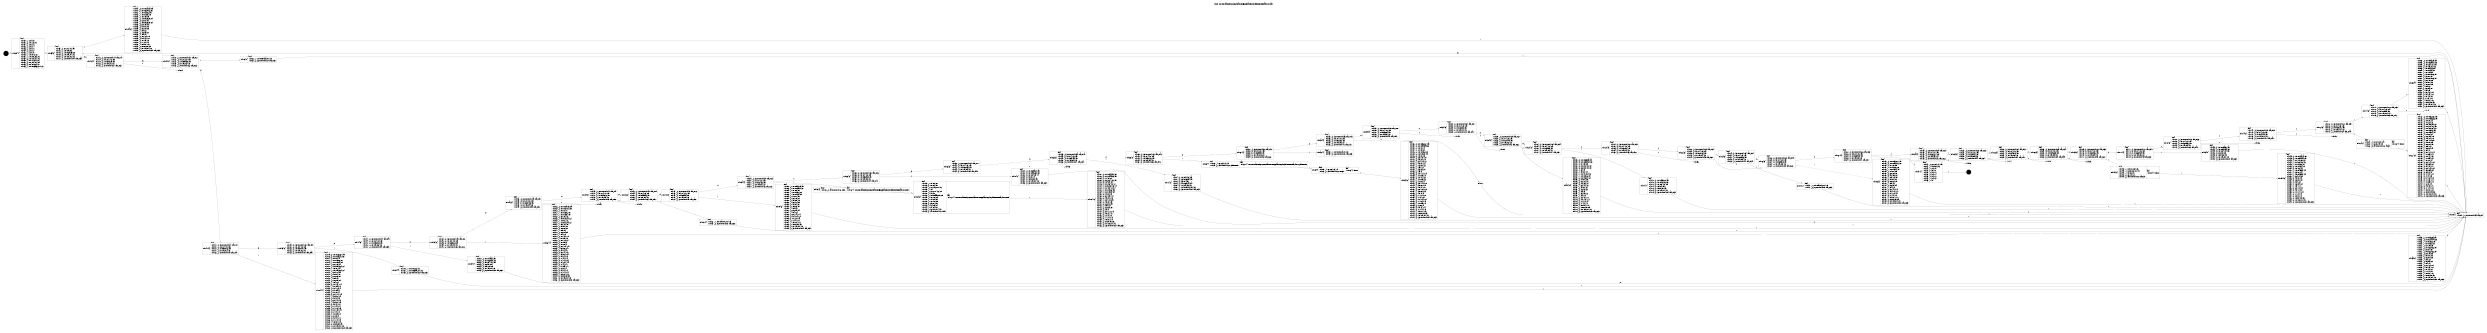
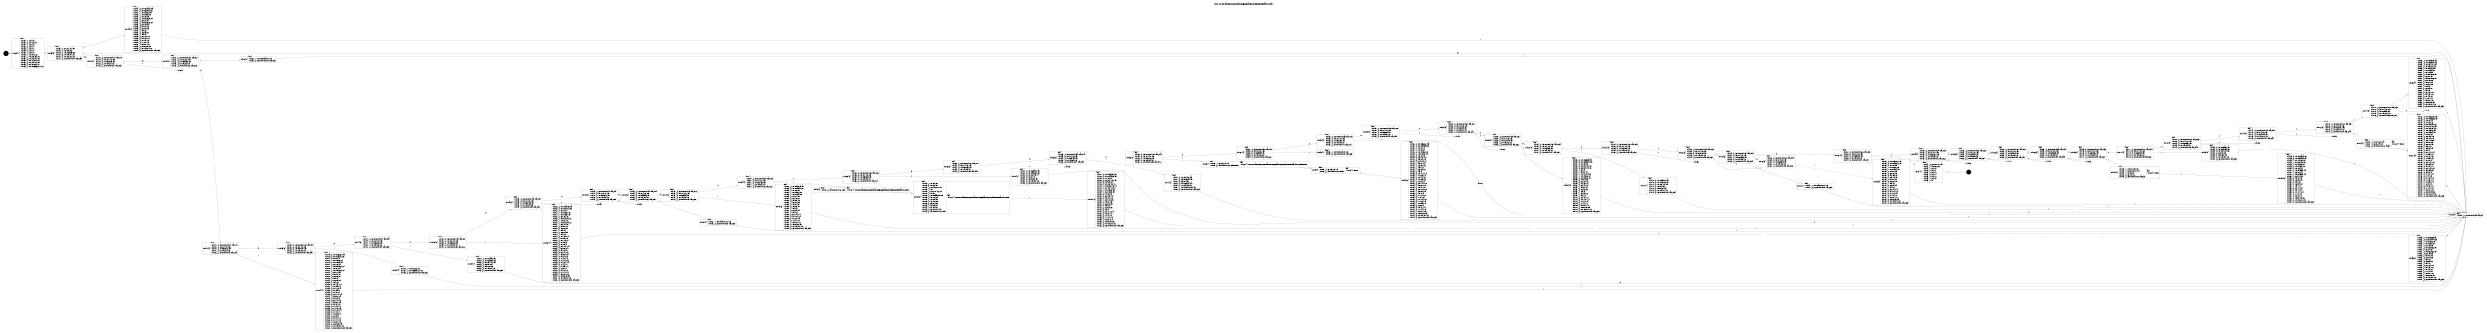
edge "0x401668 [25]" -> "0x401681 [25]": now "0x40164f [25]" -> "0x401681 [25]"
